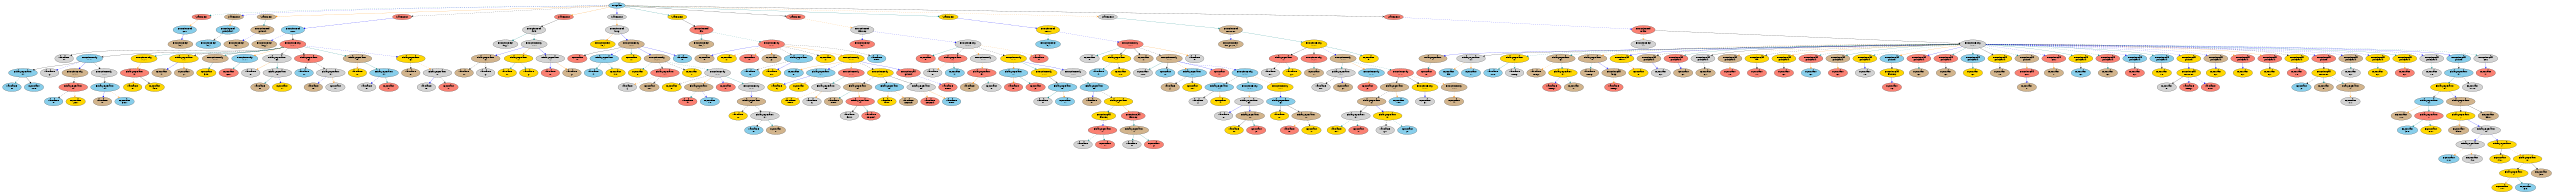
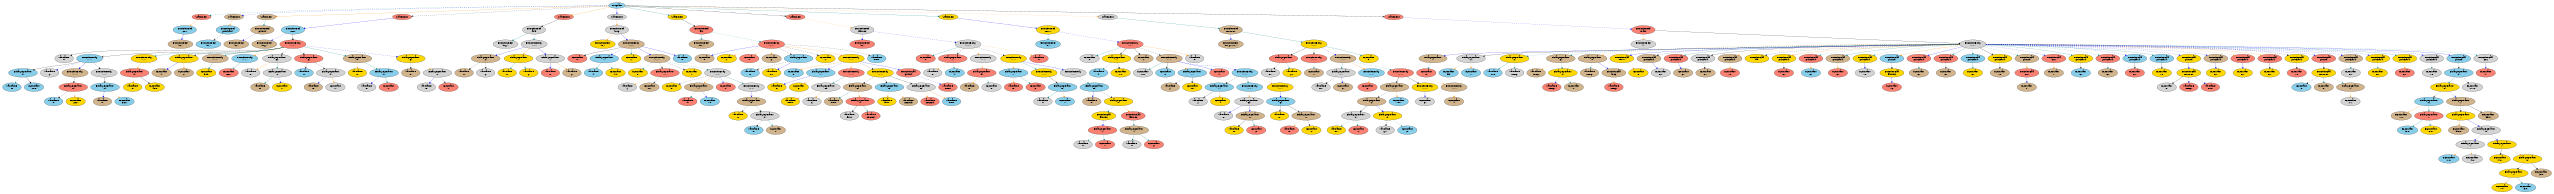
node "IConstant '17'": removed
